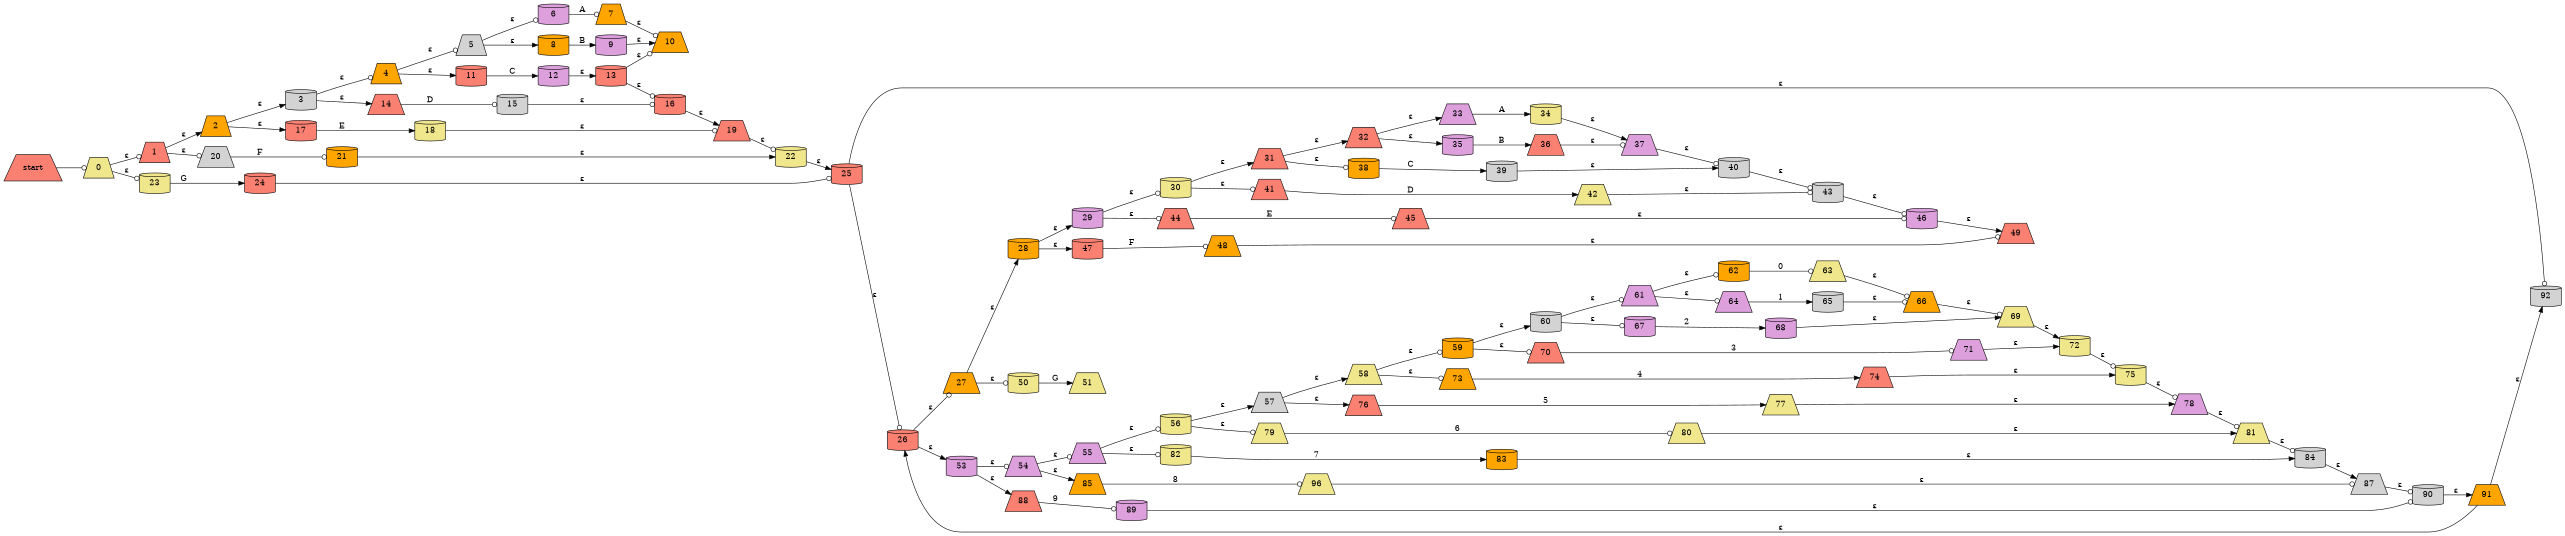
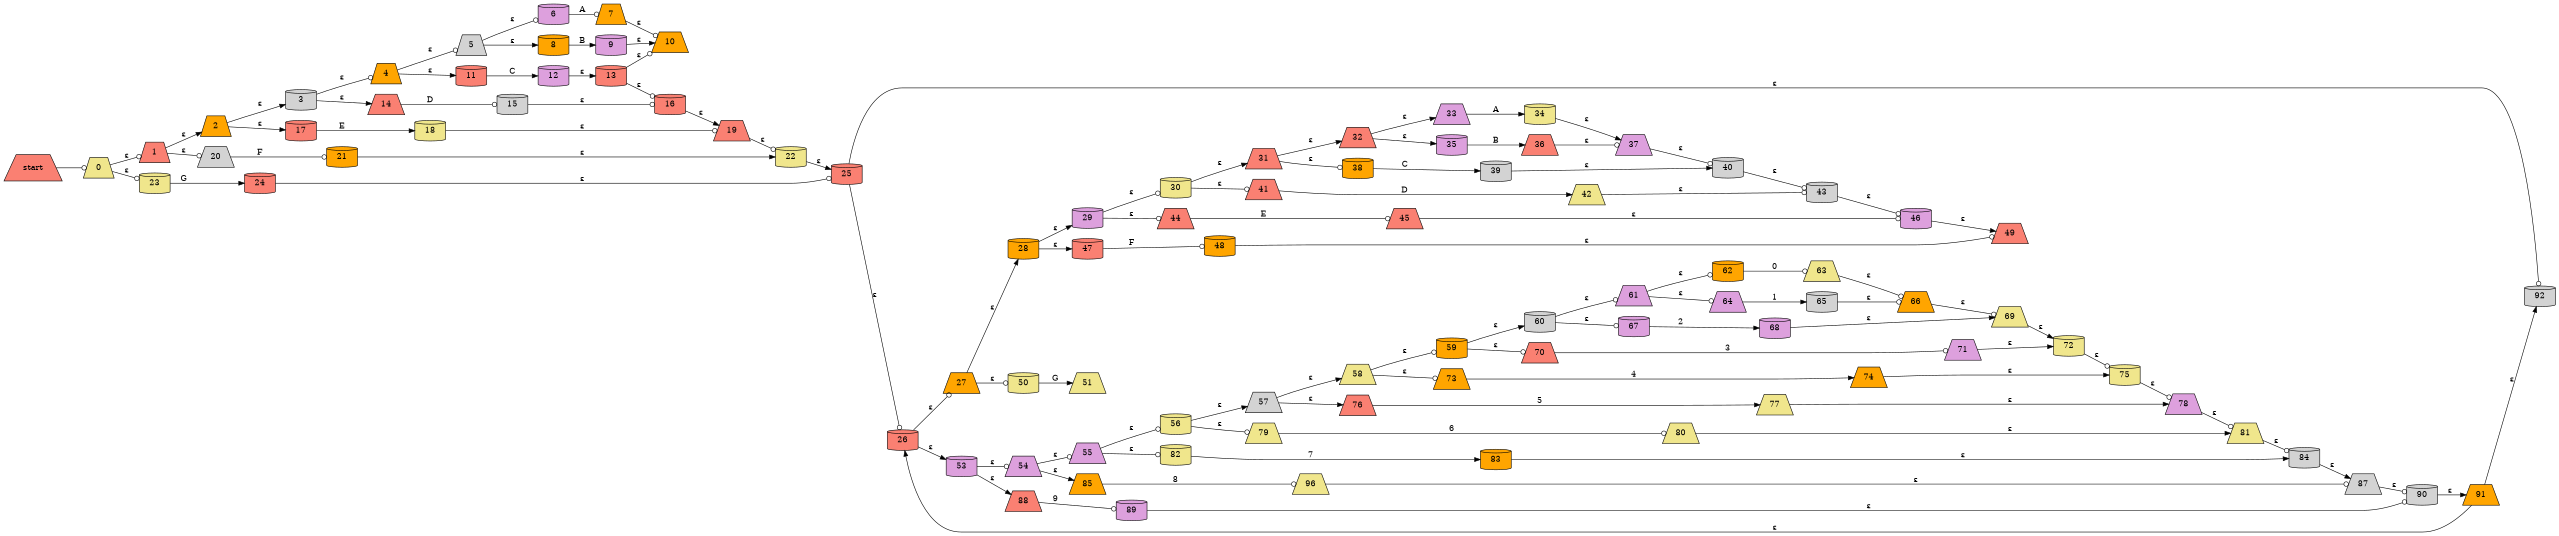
node "48": shape trapezium -> cylinder
node "74": fillcolor salmon -> orange
